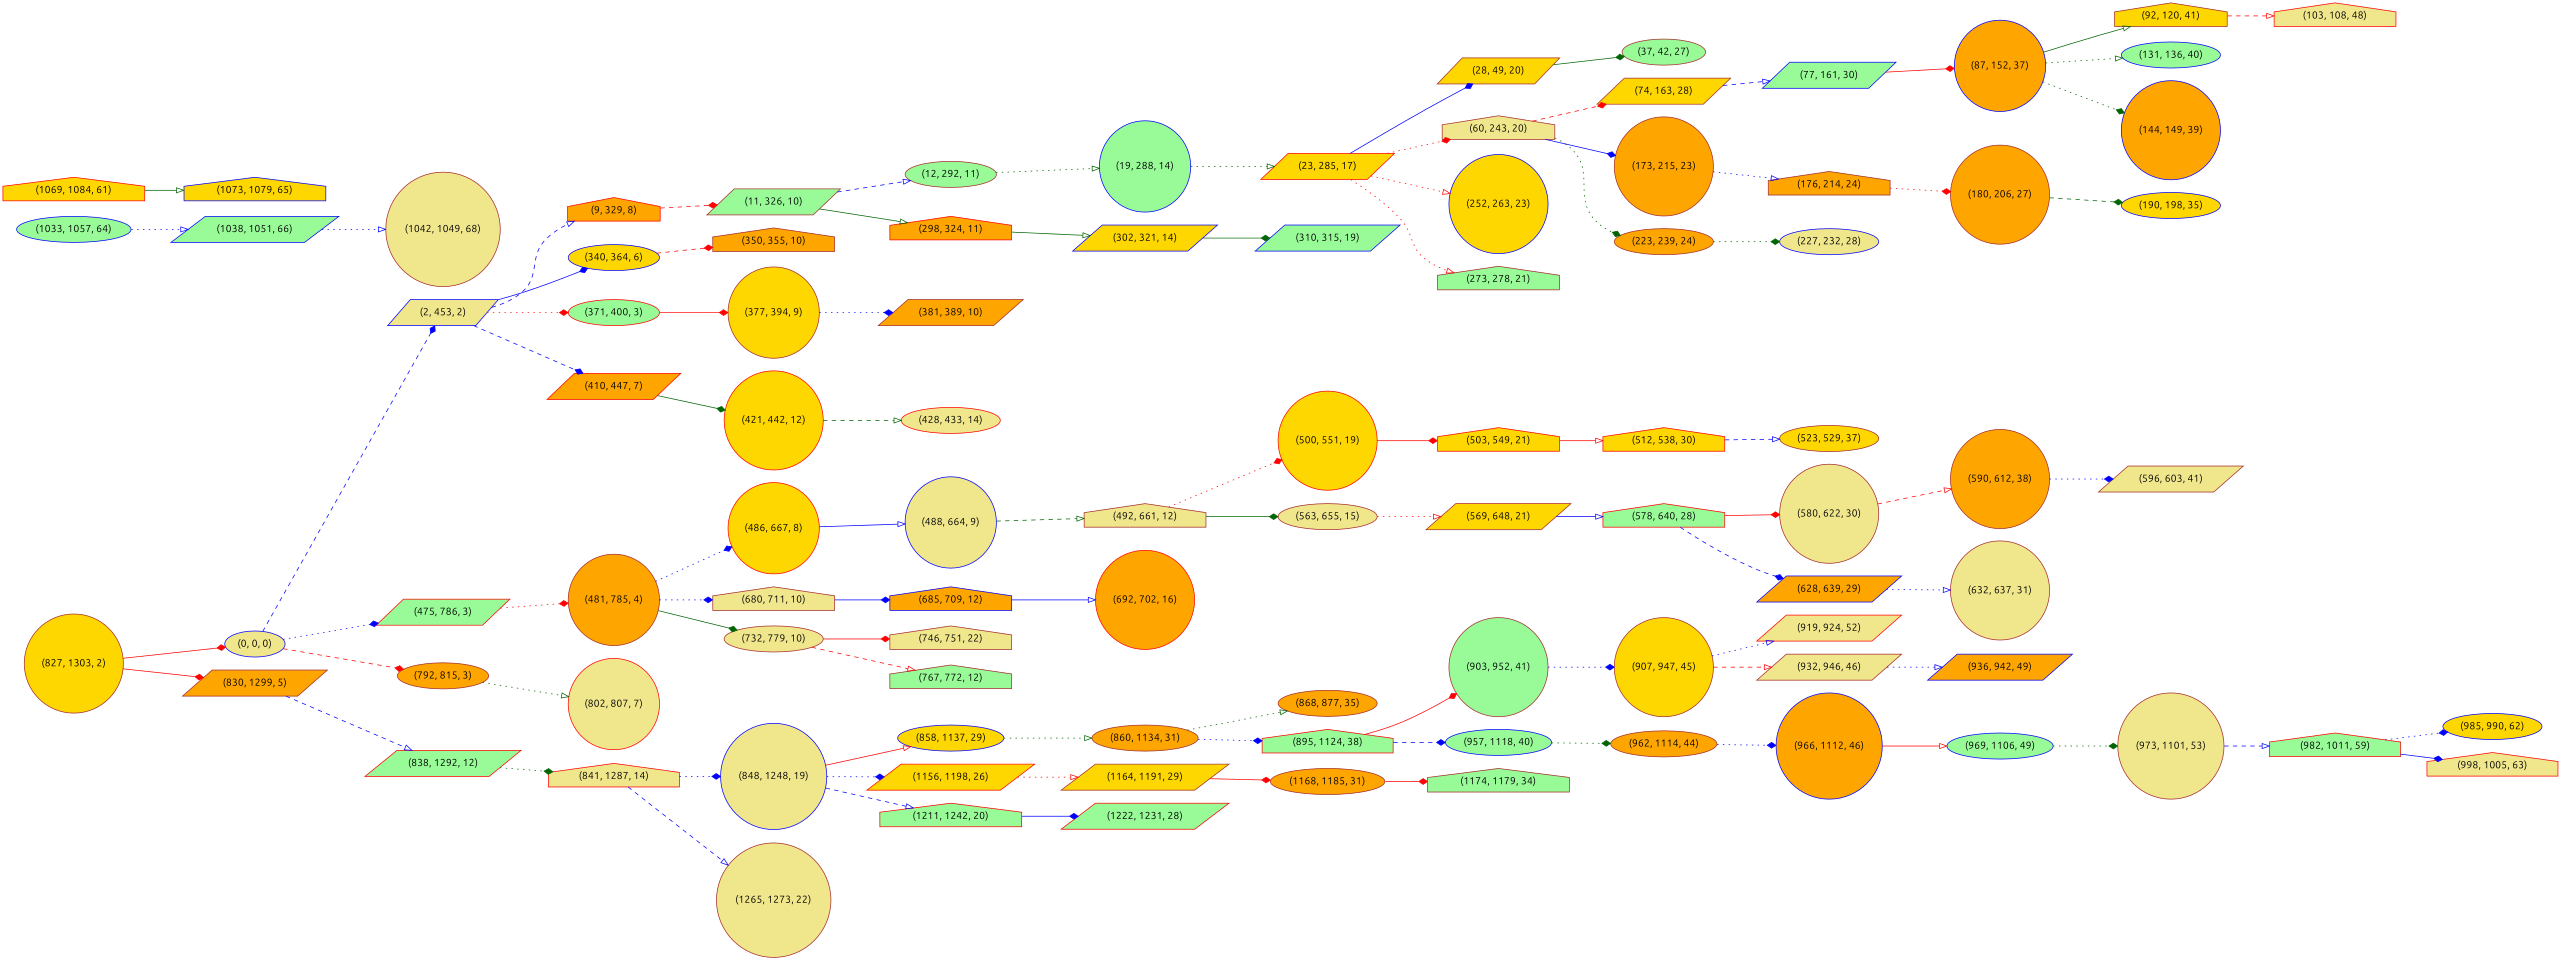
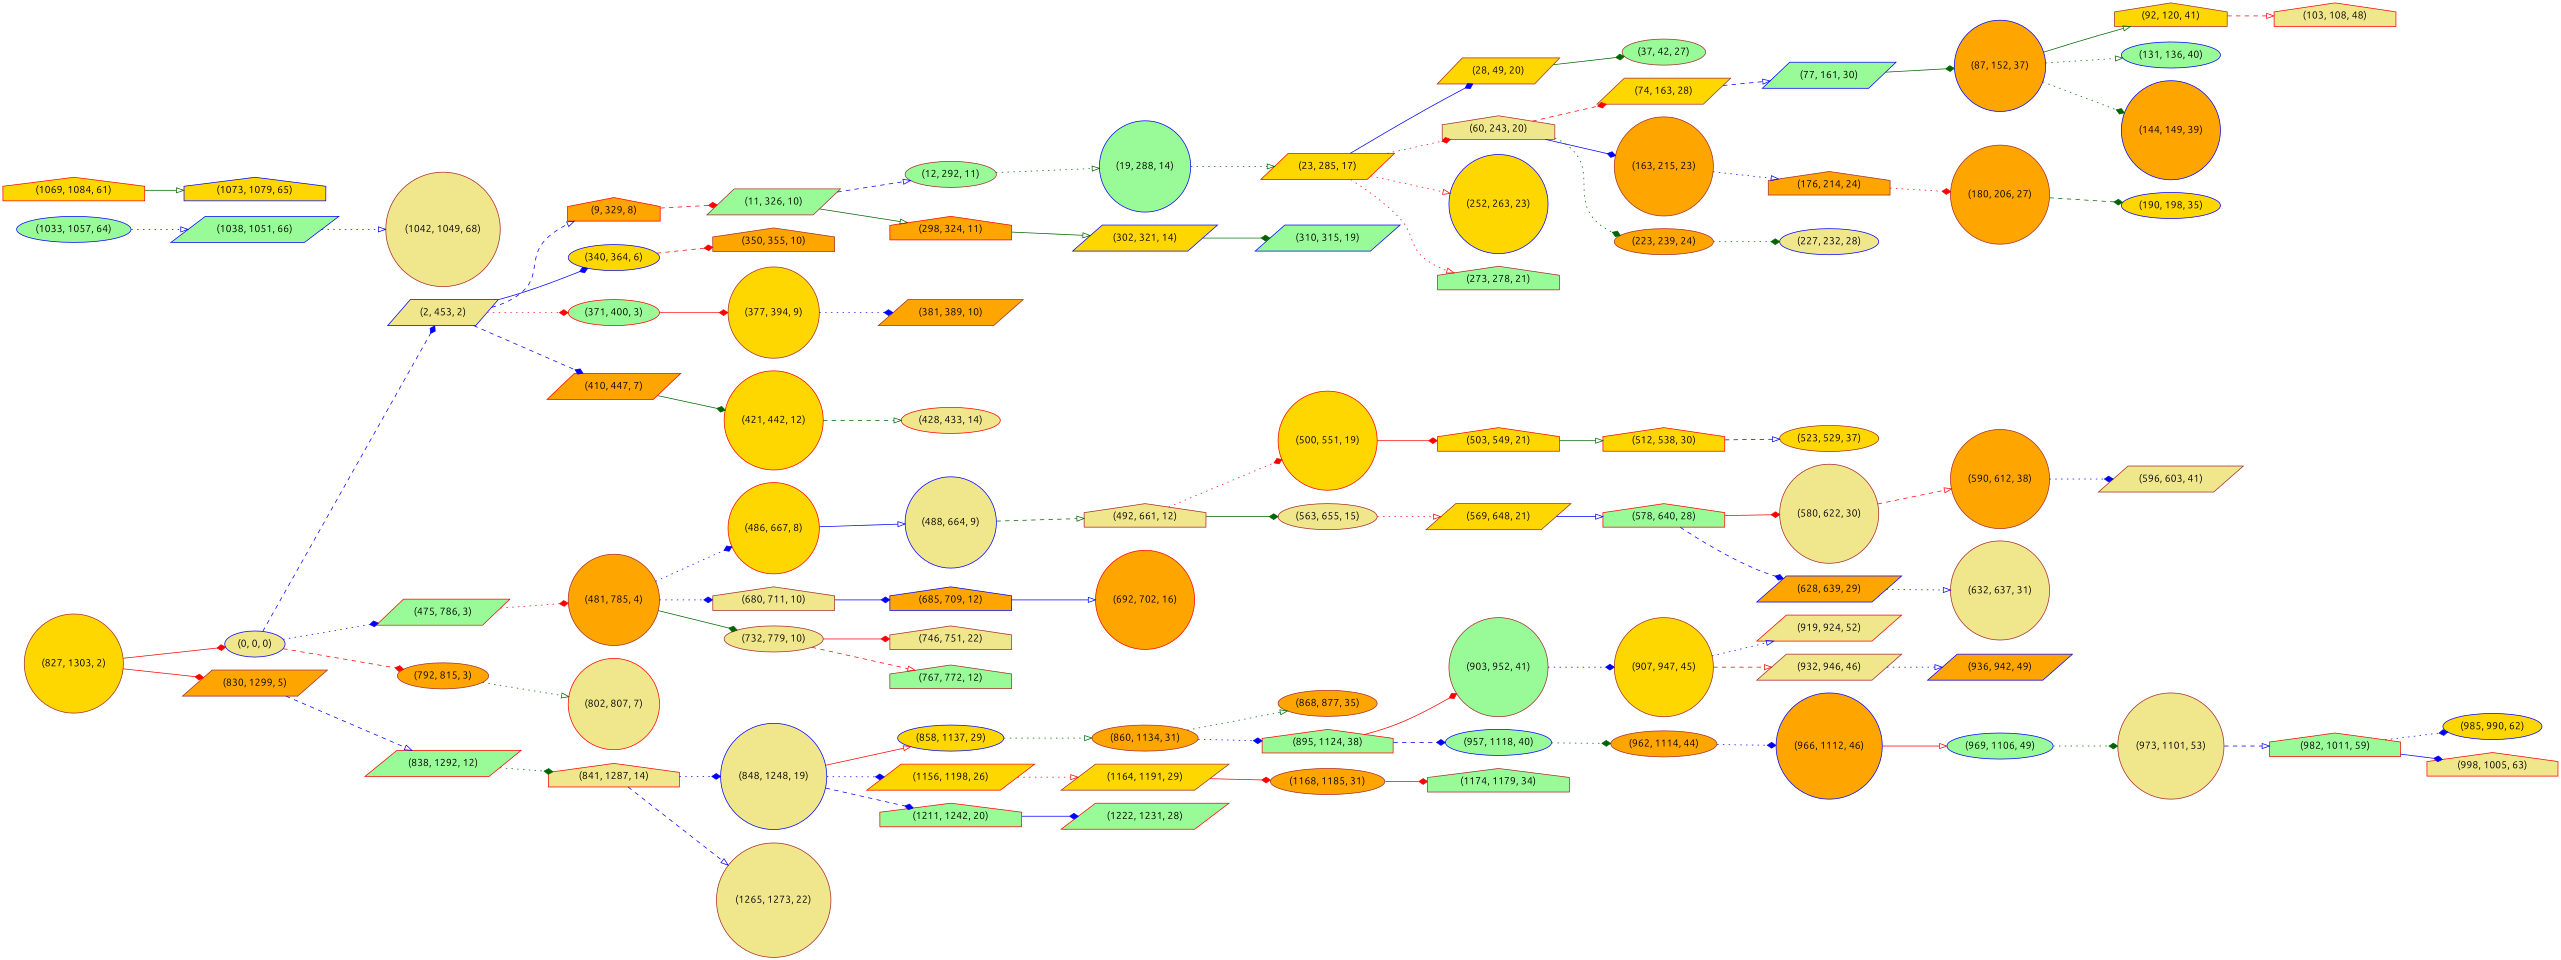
edge "(77, 161, 30)" -> "(87, 152, 37)": color red -> darkgreen
node "(173, 215, 23)": label "(173, 215, 23)" -> "(163, 215, 23)"
edge "(503, 549, 21)" -> "(512, 538, 30)": color red -> darkgreen
edge "(848, 1248, 19)" -> "(1211, 1242, 20)": arrowhead onormal -> diamond
